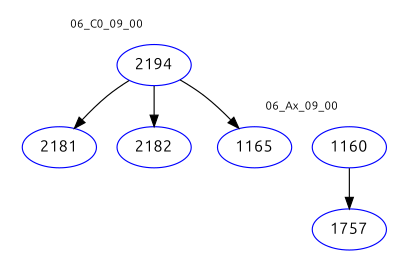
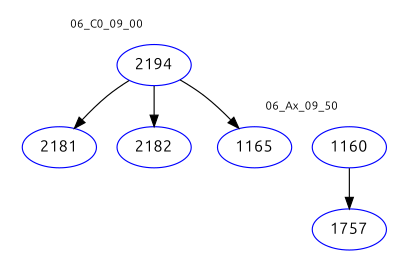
cluster "06_Ax_09_00": label "06_Ax_09_00" -> "06_Ax_09_50"
